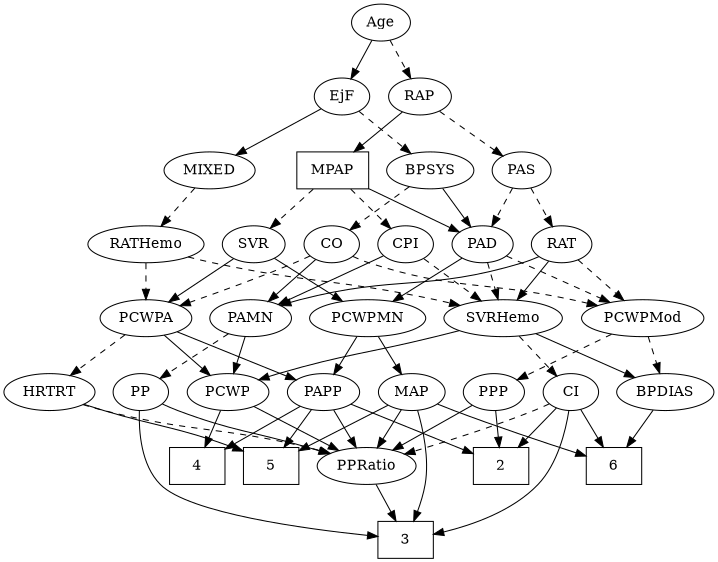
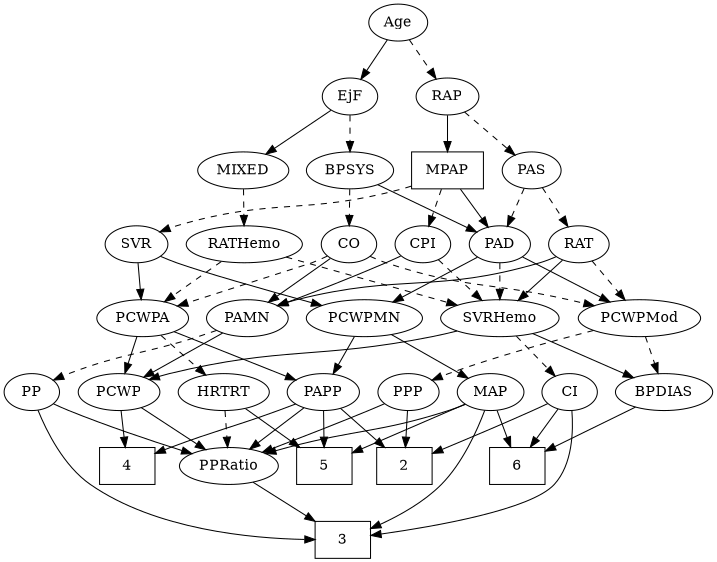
edge "PAD" -> "PCWPMod": style dashed -> solid
edge "CI" -> "PPRatio": removed
